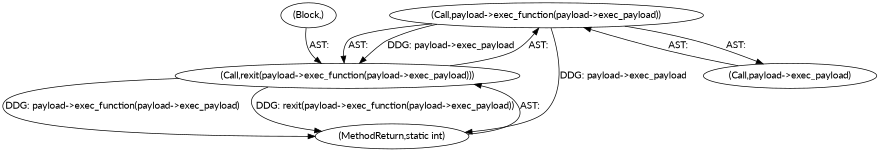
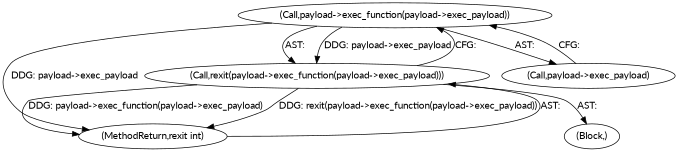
edge "(Block,)" -> "(Call,rexit(payload->exec_function(payload->exec_payload)))": reversed
edge "(Call,rexit(payload->exec_function(payload->exec_payload)))" -> "(Call,payload->exec_function(payload->exec_payload))": label "AST: " -> "CFG: "
edge "(Call,payload->exec_payload)" -> "(Call,payload->exec_function(payload->exec_payload))": label "AST: " -> "CFG: "
node "(MethodReturn,static int)": label "(MethodReturn,static int)" -> "(MethodReturn,rexit int)"
